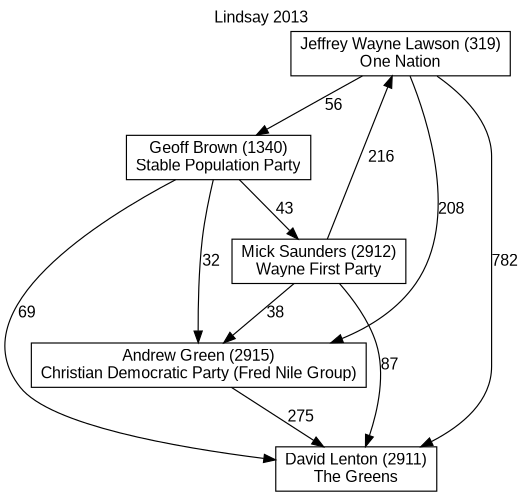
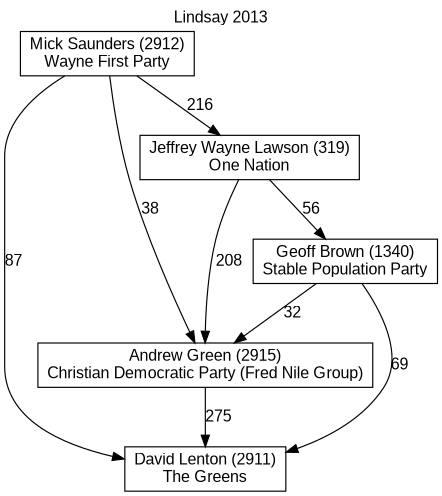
edge "Geoff Brown (1340) Stable Population Party" -> "Mick Saunders (2912) Wayne First Party": removed, label "43"
edge "Jeffrey Wayne Lawson (319) One Nation" -> "David Lenton (2911) The Greens": removed, label "782"
